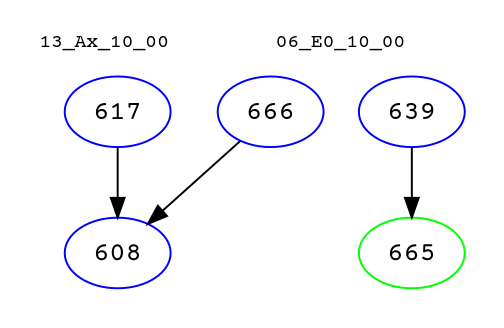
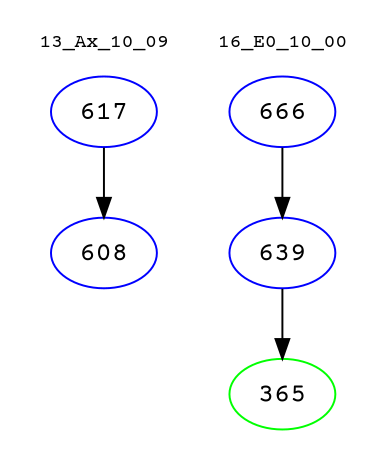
cluster "13_Ax_10_00": label "13_Ax_10_00" -> "13_Ax_10_09"
cluster "06_E0_10_00": label "06_E0_10_00" -> "16_E0_10_00"
edge "666" -> "608": now "666" -> "639"
node "665": label "665" -> "365"
